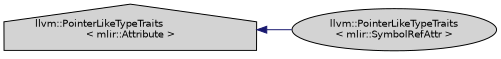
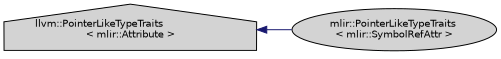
node "llvm::PointerLikeTypeTraits < mlir::SymbolRefAttr >": label "llvm::PointerLikeTypeTraits < mlir::SymbolRefAttr >" -> "mlir::PointerLikeTypeTraits < mlir::SymbolRefAttr >"
